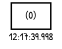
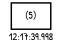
node "(0)": label "(0)" -> "(5)"
